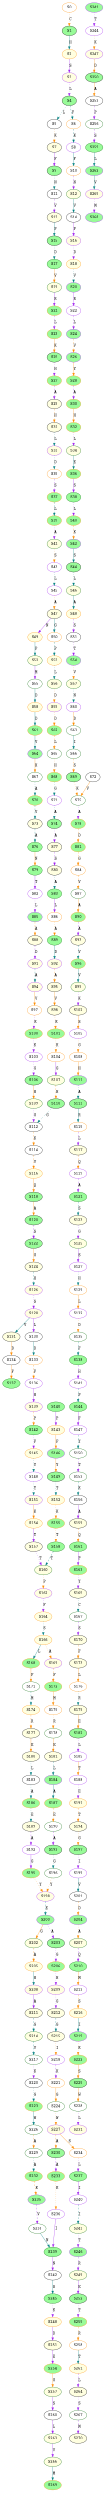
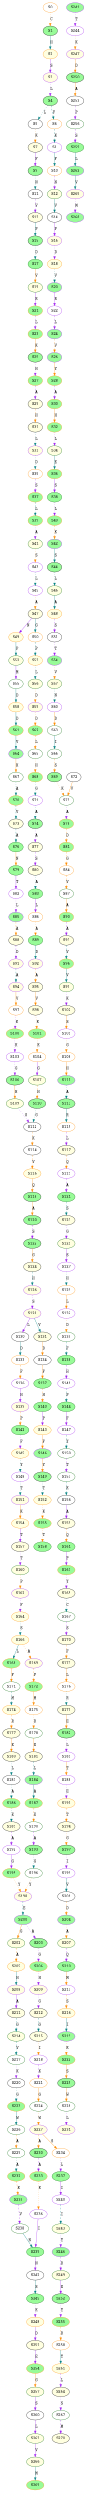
edge "S137" -> "S140": added, label "H"
edge "S158" -> "S160": removed, label "T"
